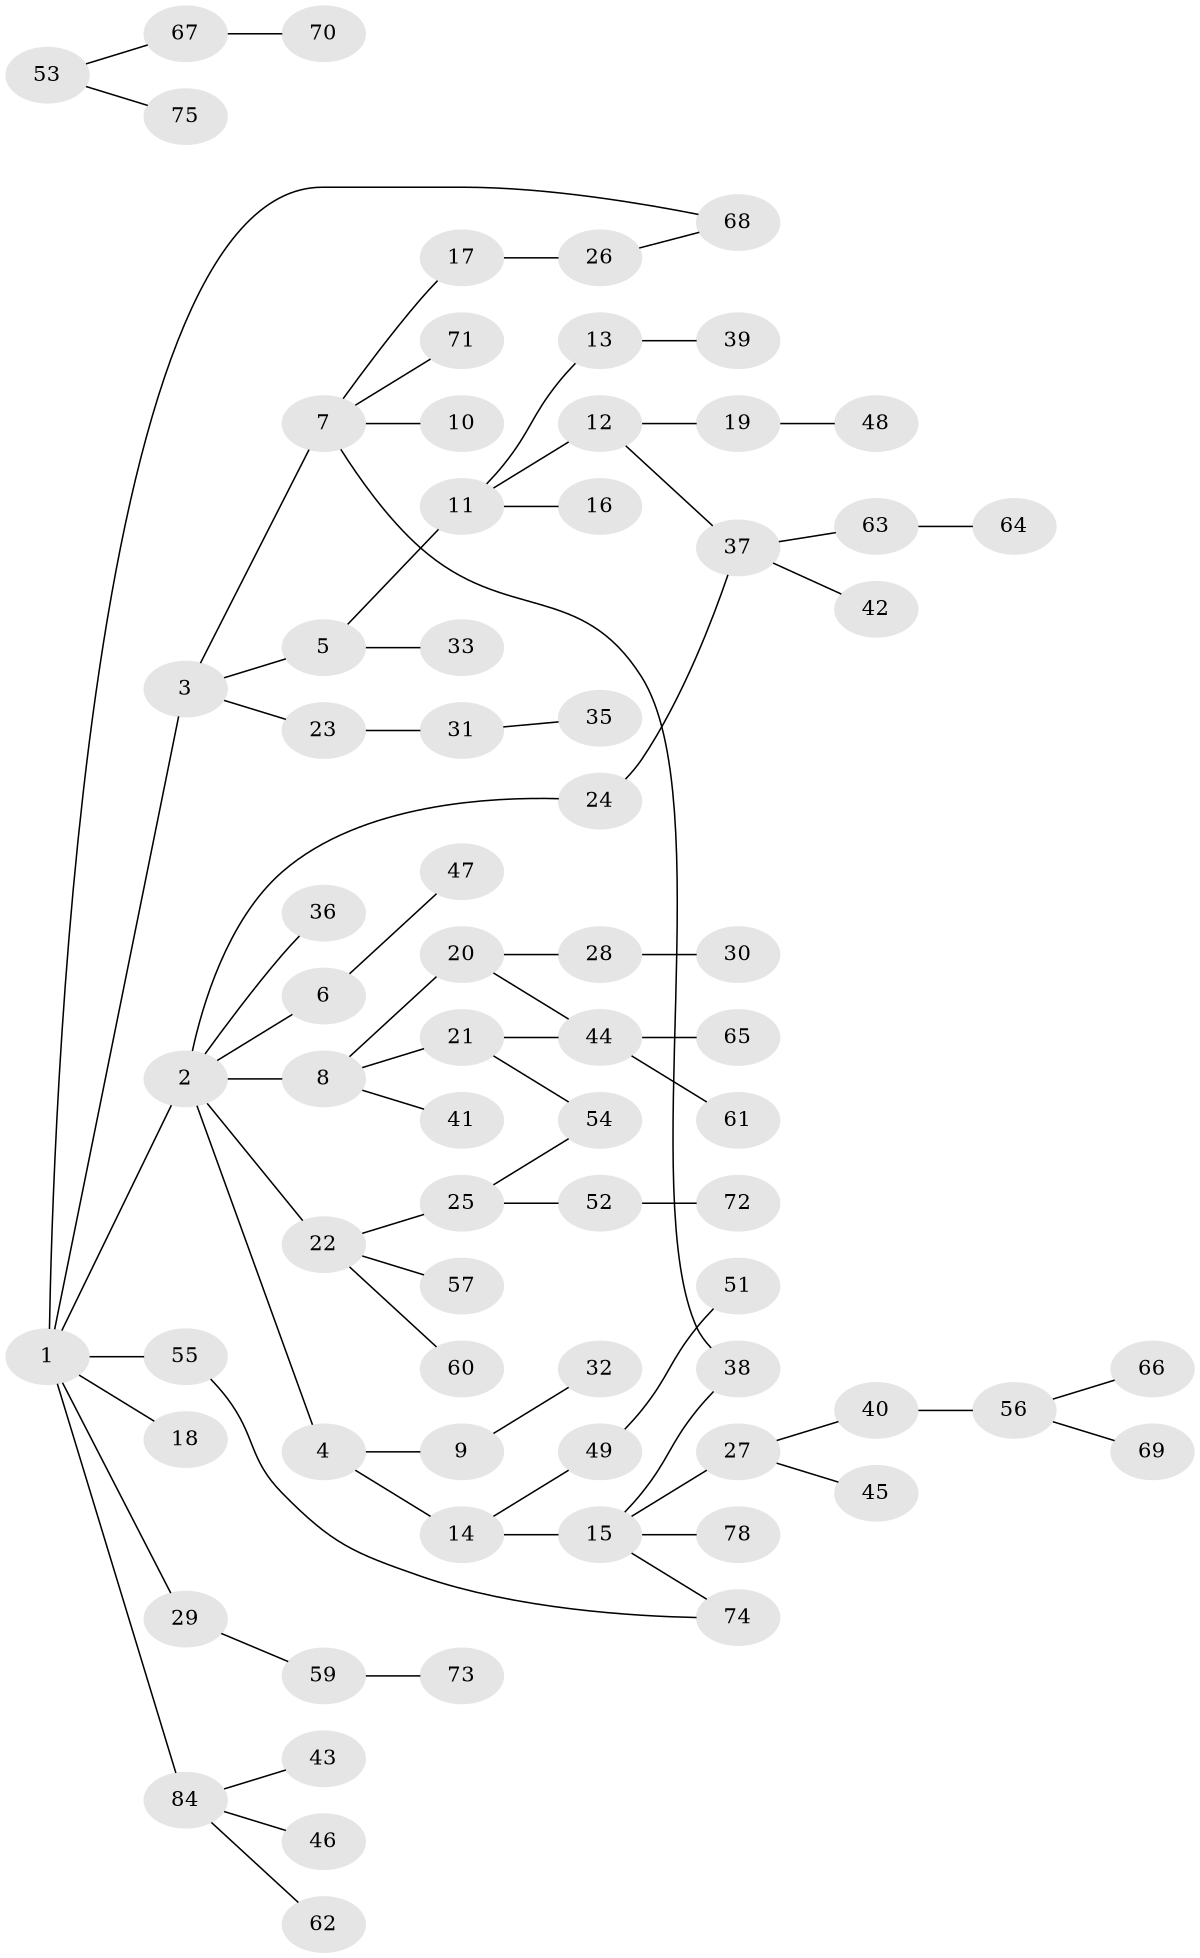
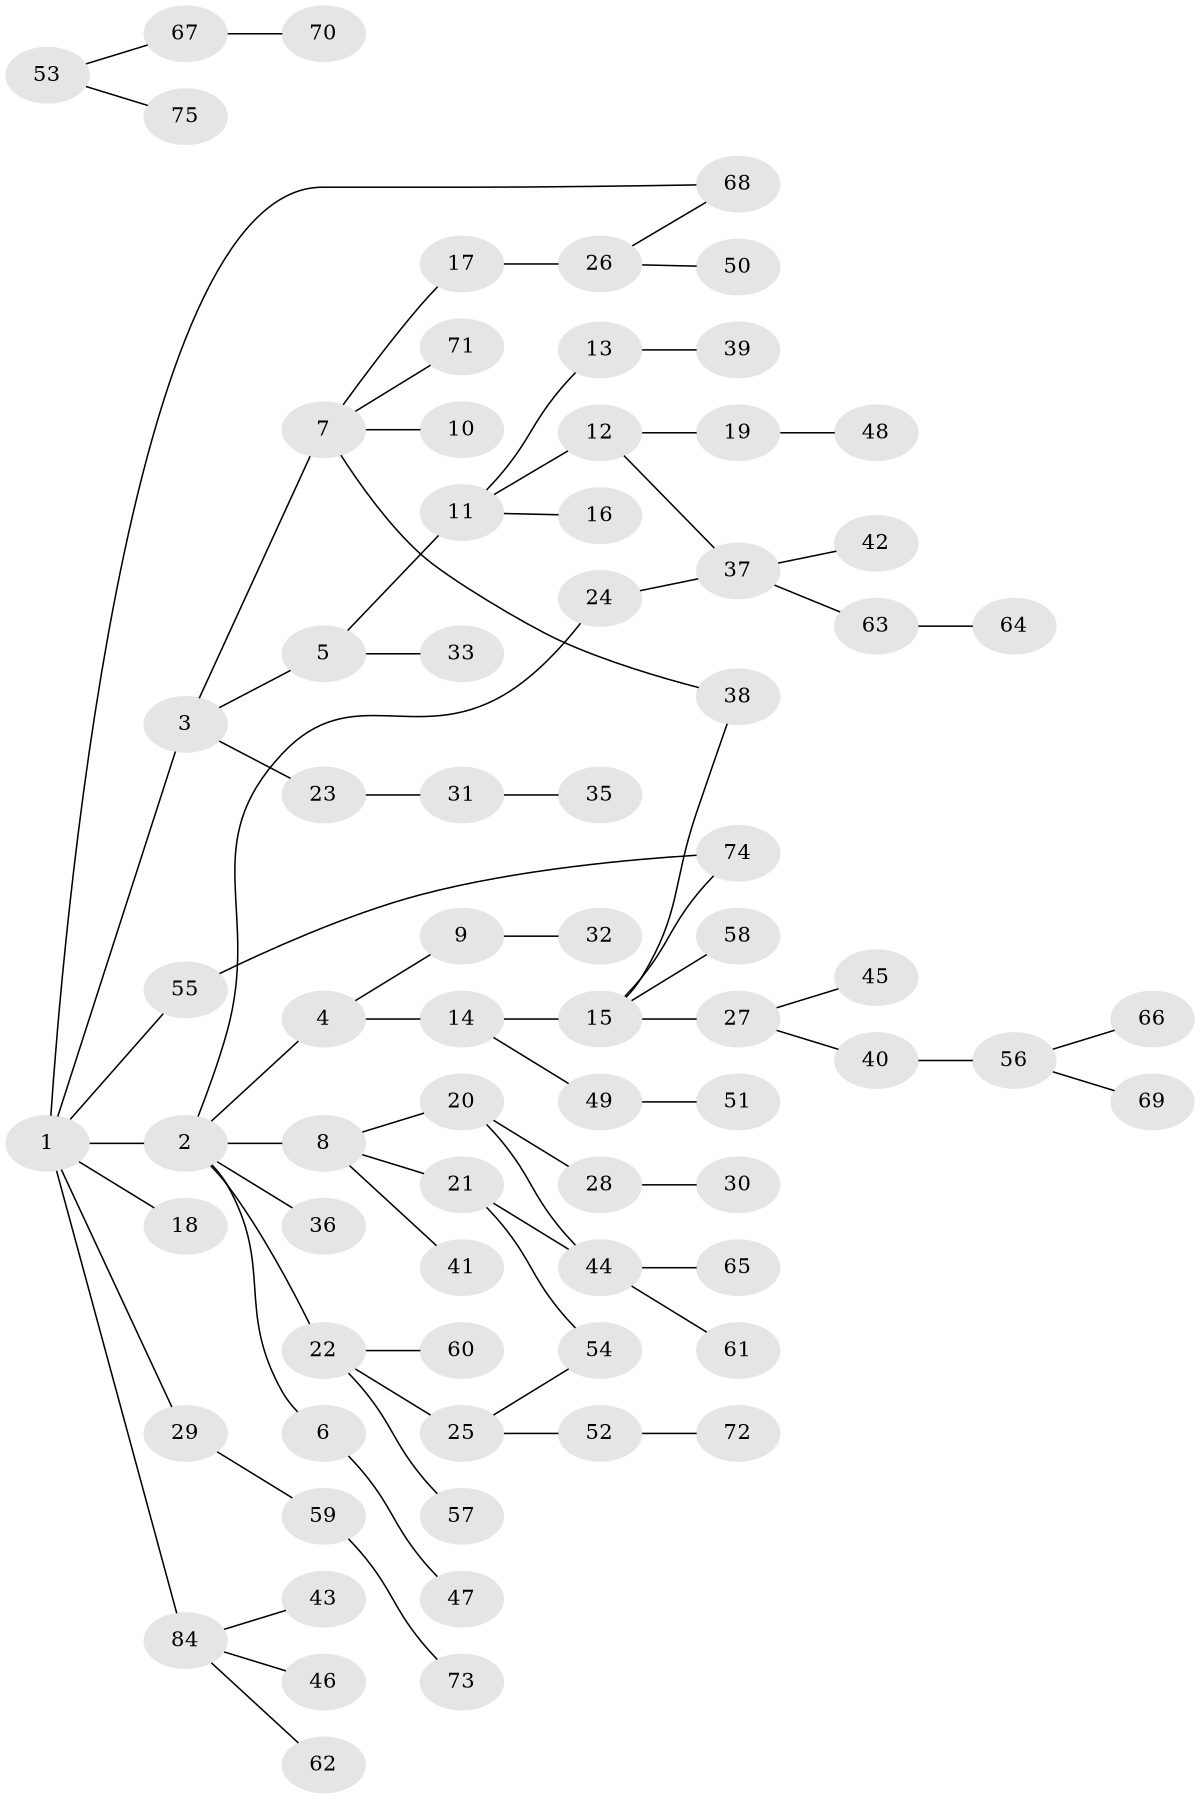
node "50": added
node "78": label "78" -> "58"
